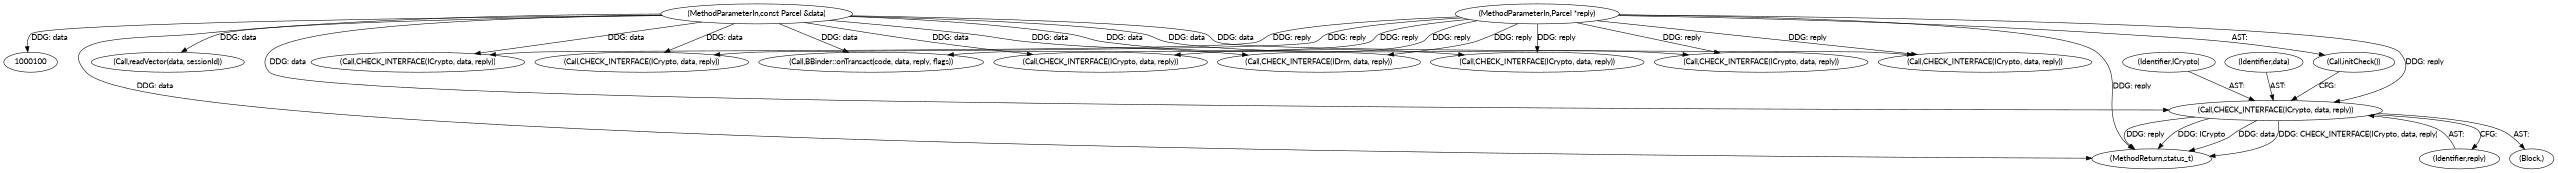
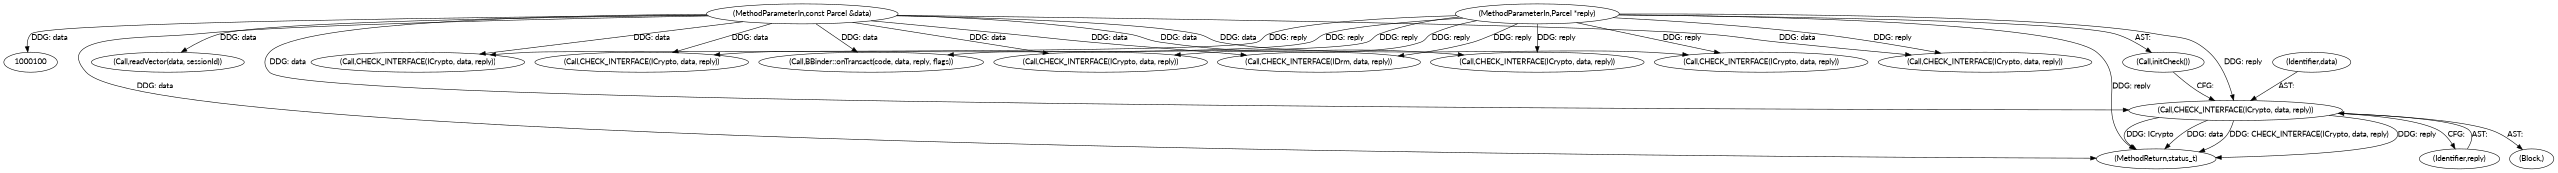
node "(Identifier,ICrypto)": removed
